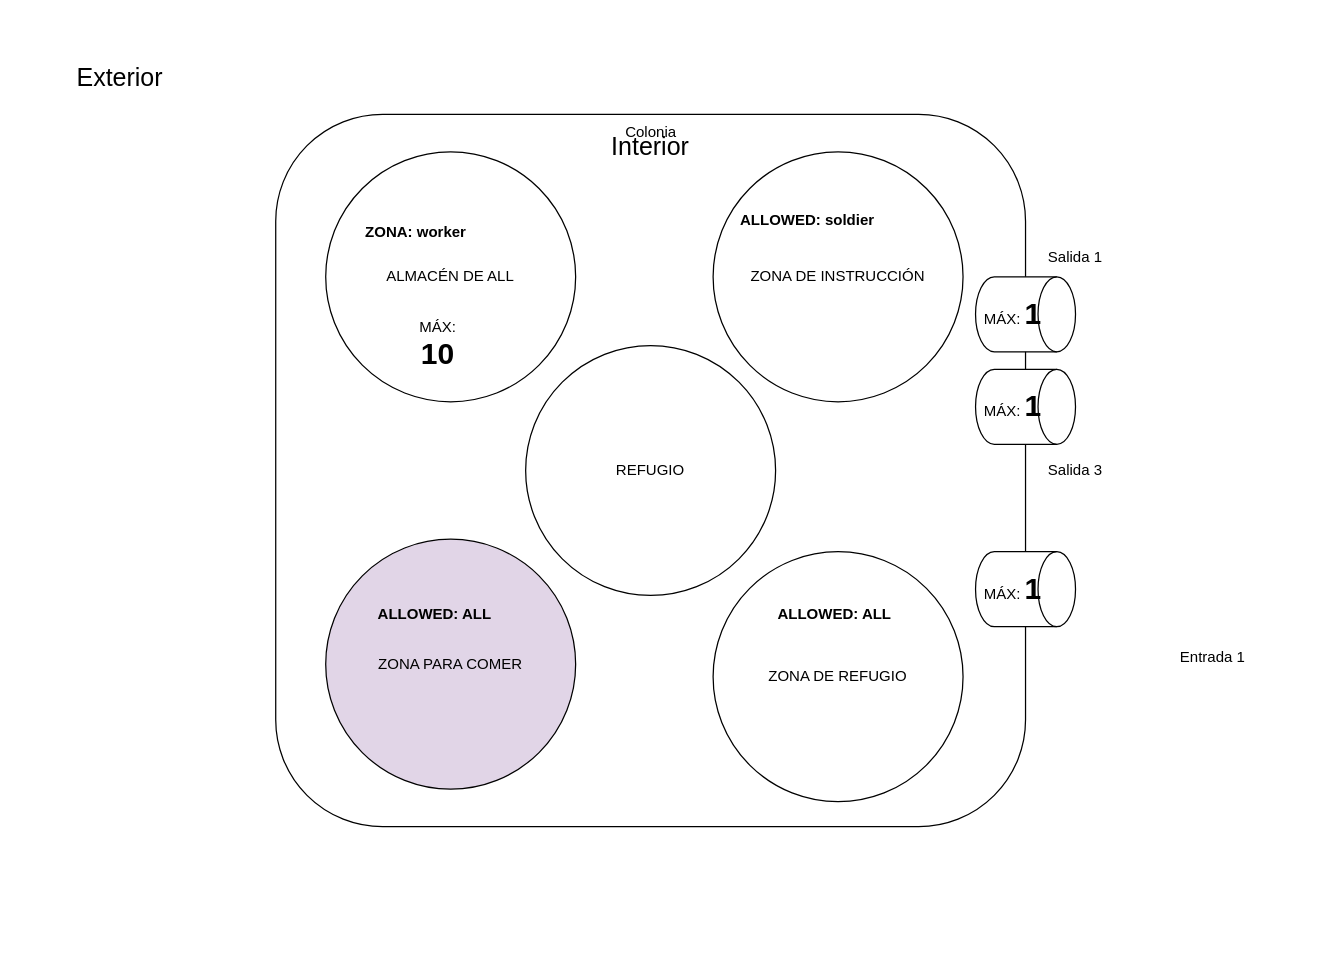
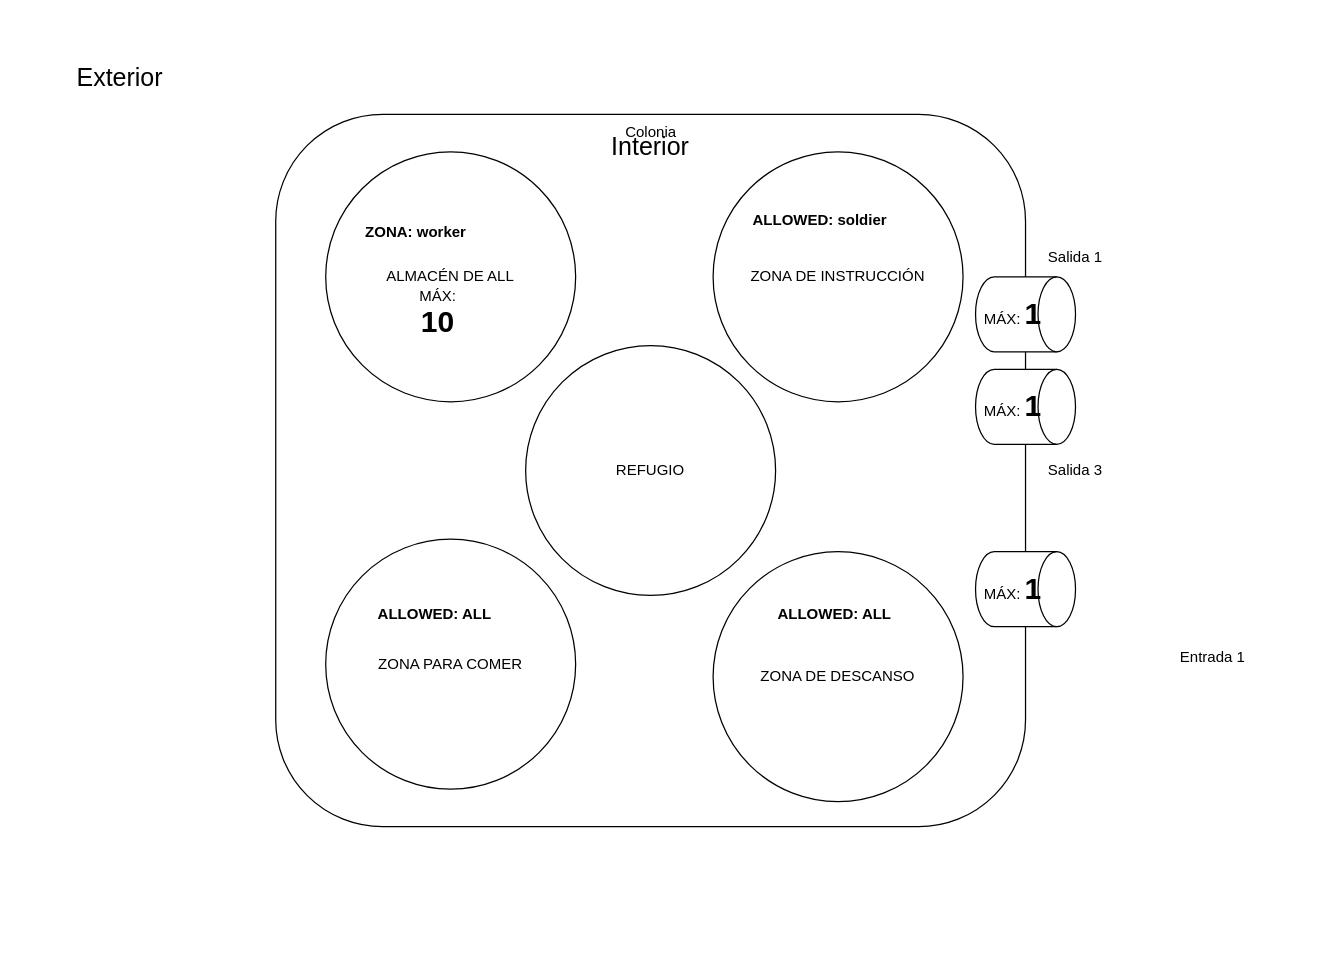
node "ALLOWED: soldier": moved (838, 221) -> (851, 221)
node "MÁX: 10": moved (438, 346) -> (438, 314)
node "ZONA PARA COMER": fillcolor #e1d5e7 -> #ffffff
node "ZONA DE REFUGIO": label "ZONA DE REFUGIO" -> "ZONA DE DESCANSO"
